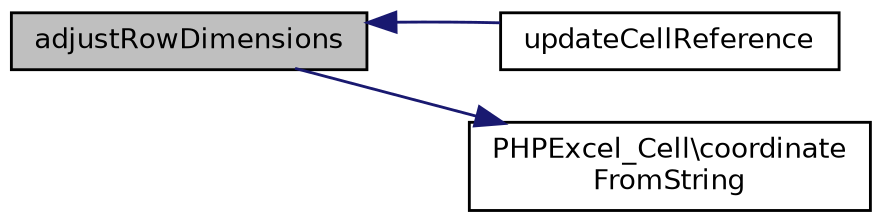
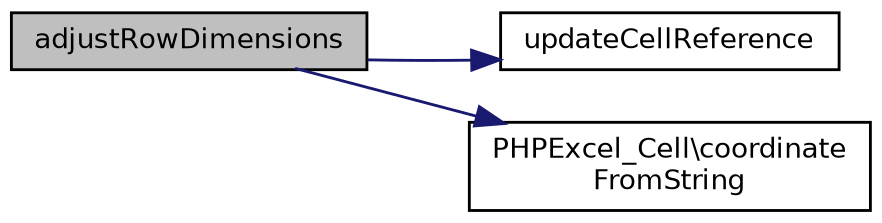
edge "updateCellReference" -> "adjustRowDimensions": reversed
